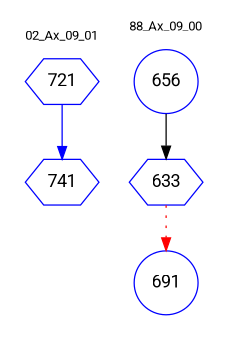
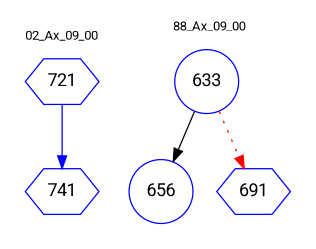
cluster "02_Ax_09_01": label "02_Ax_09_01" -> "02_Ax_09_00"
edge "656" -> "633": reversed
node "633": shape hexagon -> circle
node "691": shape circle -> hexagon
